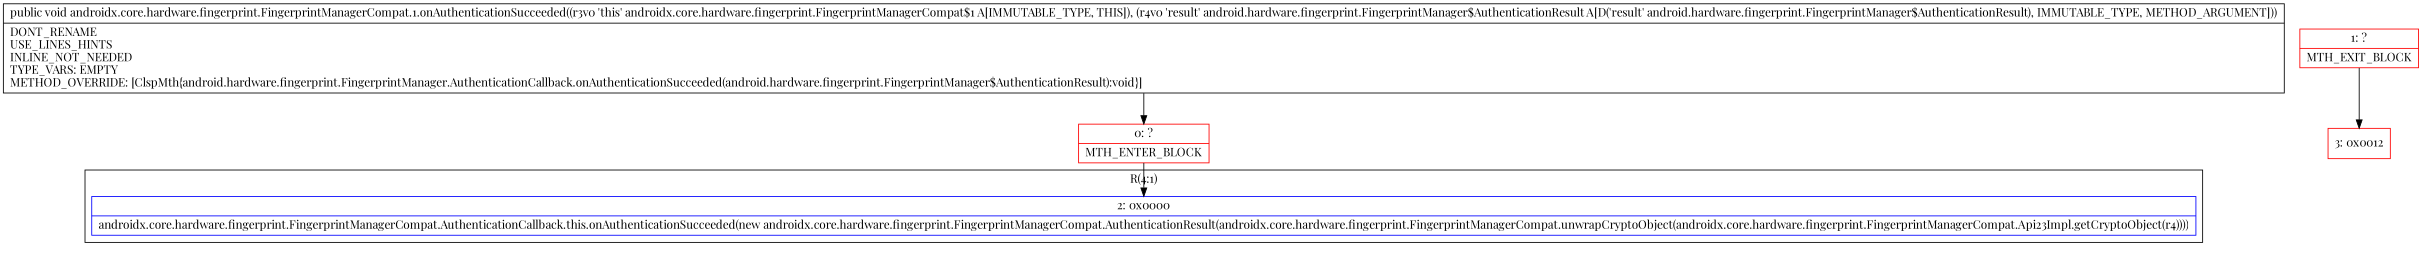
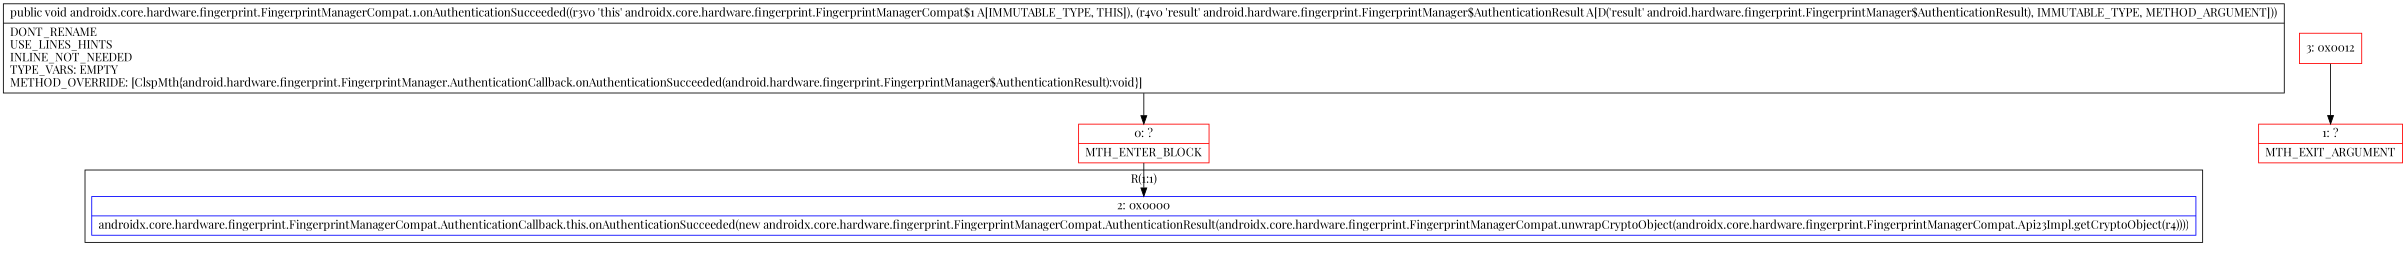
node "1: ?": text "MTH_EXIT_BLOCK" -> "MTH_EXIT_ARGUMENT"
edge "1: ?" -> "3: 0x0012": reversed
cluster "R(4:1)": label "R(4:1)" -> "R(1:1)"
